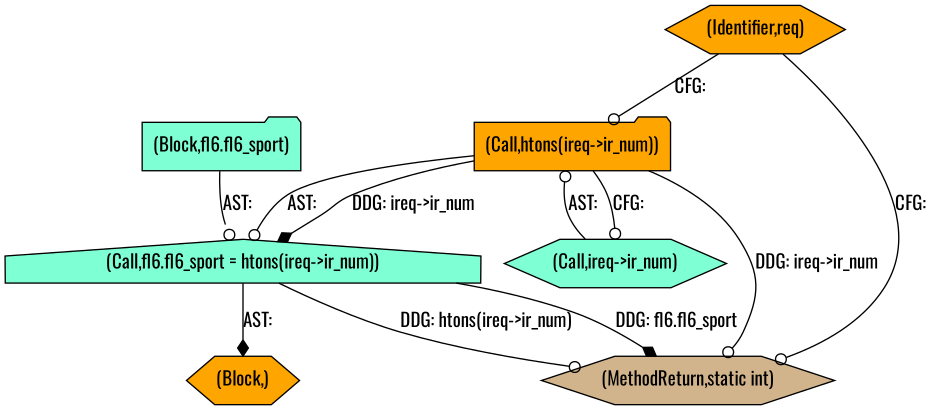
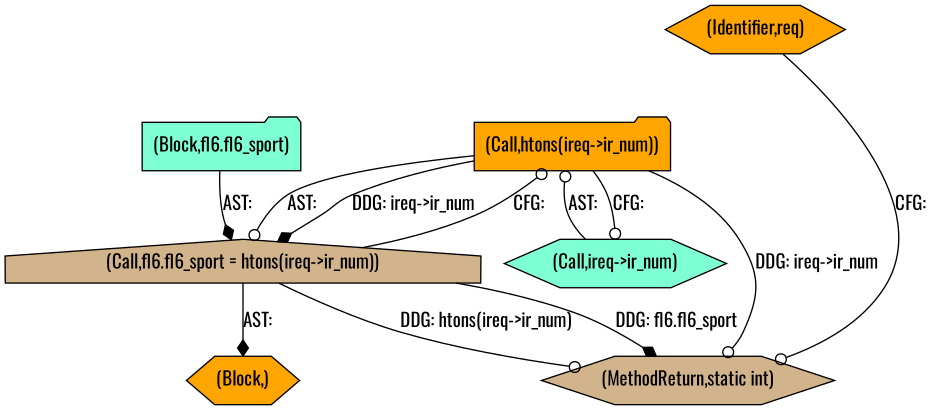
edge "(Identifier,req)" -> "(Call,htons(ireq->ir_num))": now "(Call,fl6.fl6_sport = htons(ireq->ir_num))" -> "(Call,htons(ireq->ir_num))"
edge "(Block,fl6.fl6_sport)" -> "(Call,fl6.fl6_sport = htons(ireq->ir_num))": arrowhead odot -> diamond
node "(Call,fl6.fl6_sport = htons(ireq->ir_num))": fillcolor aquamarine -> tan
